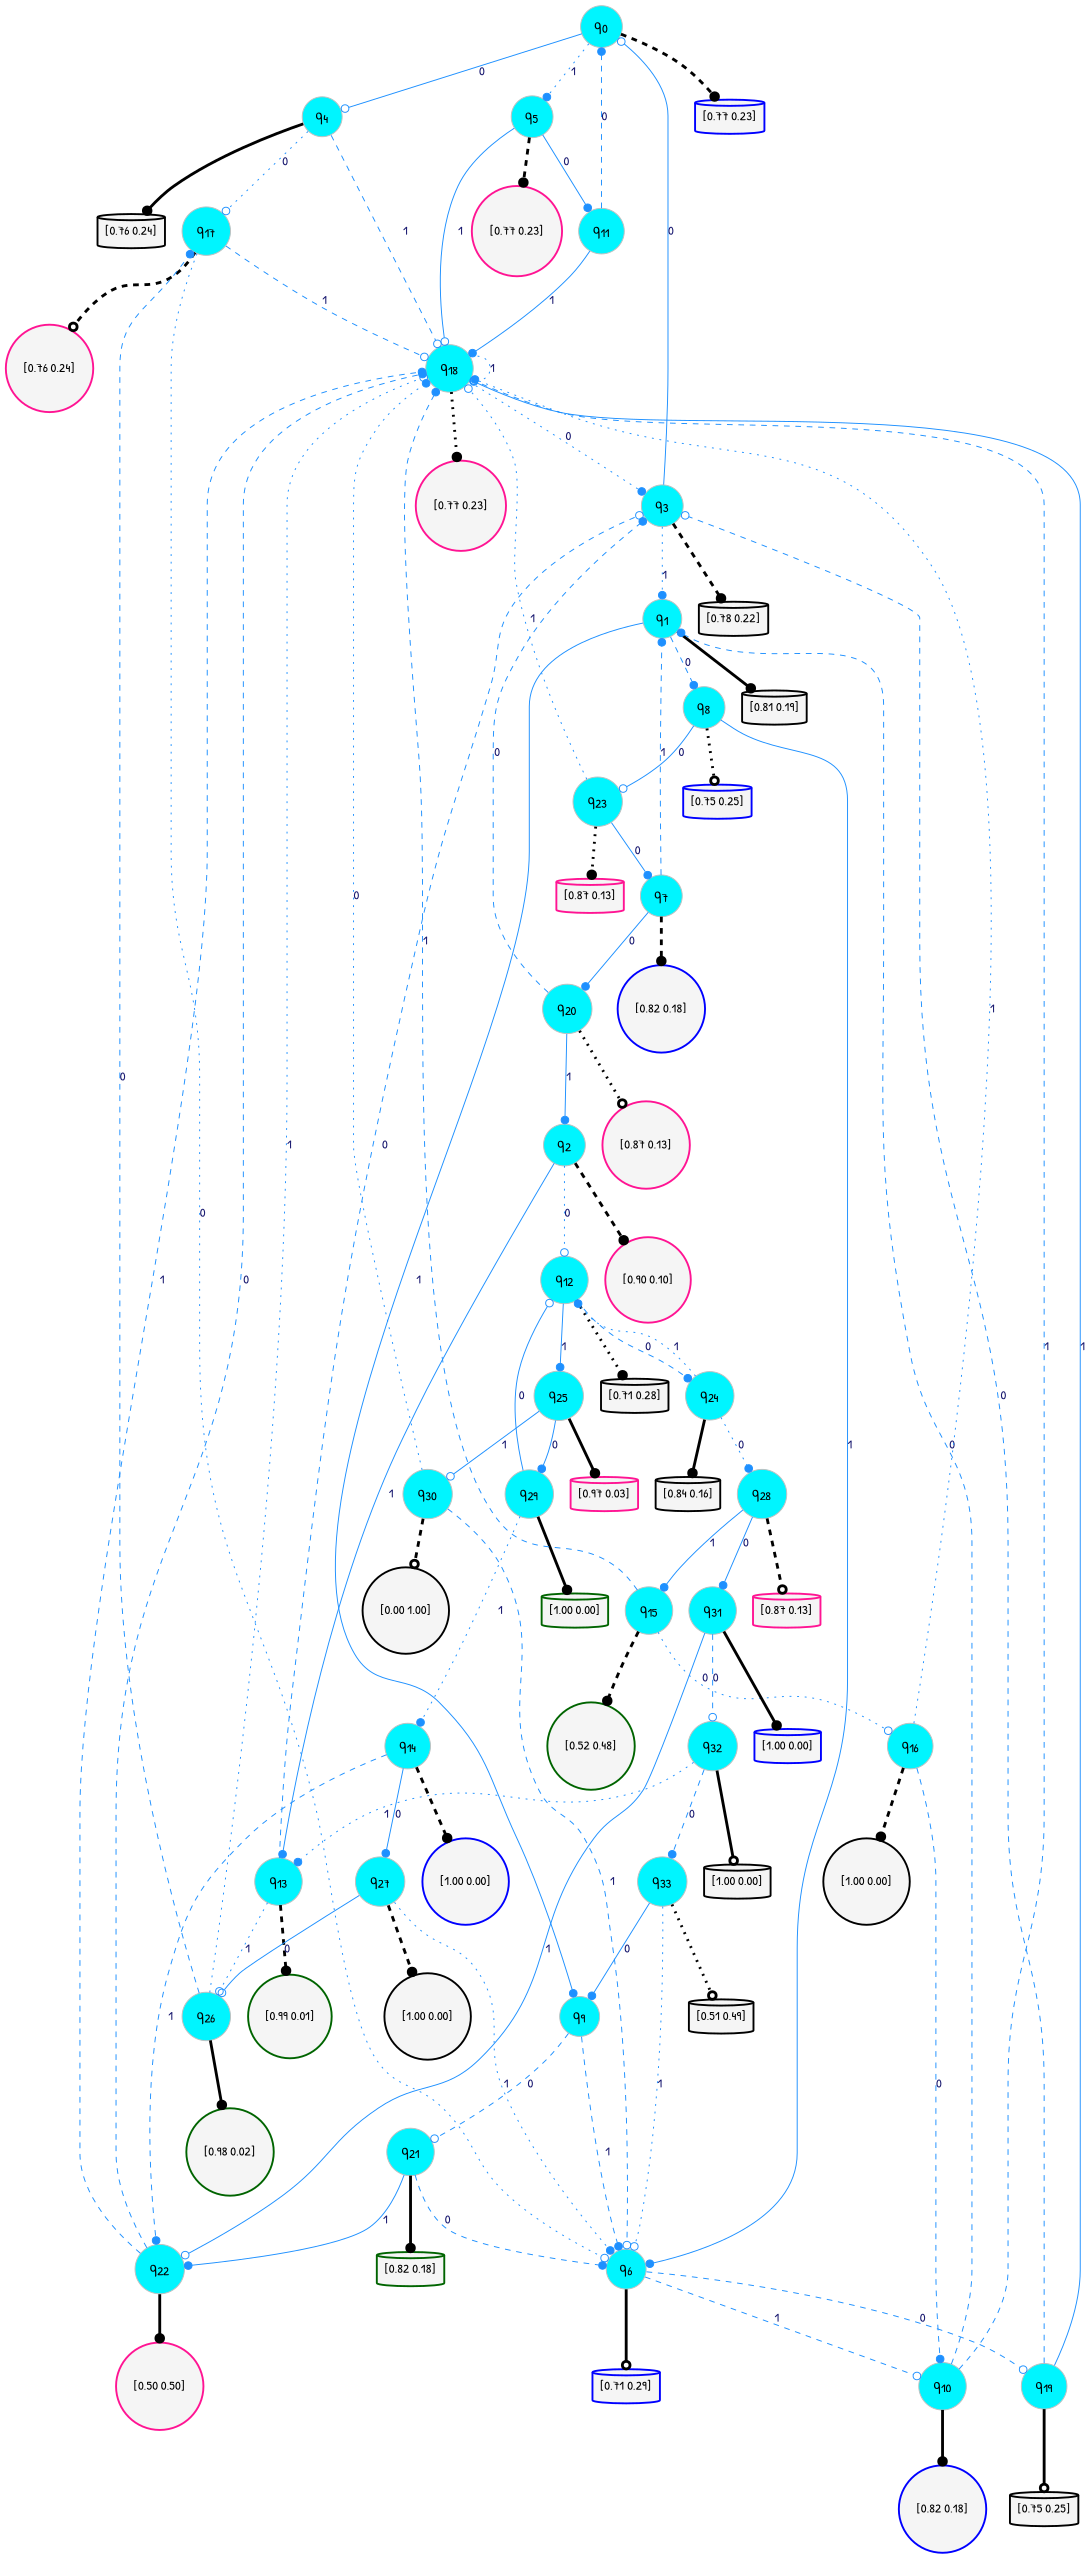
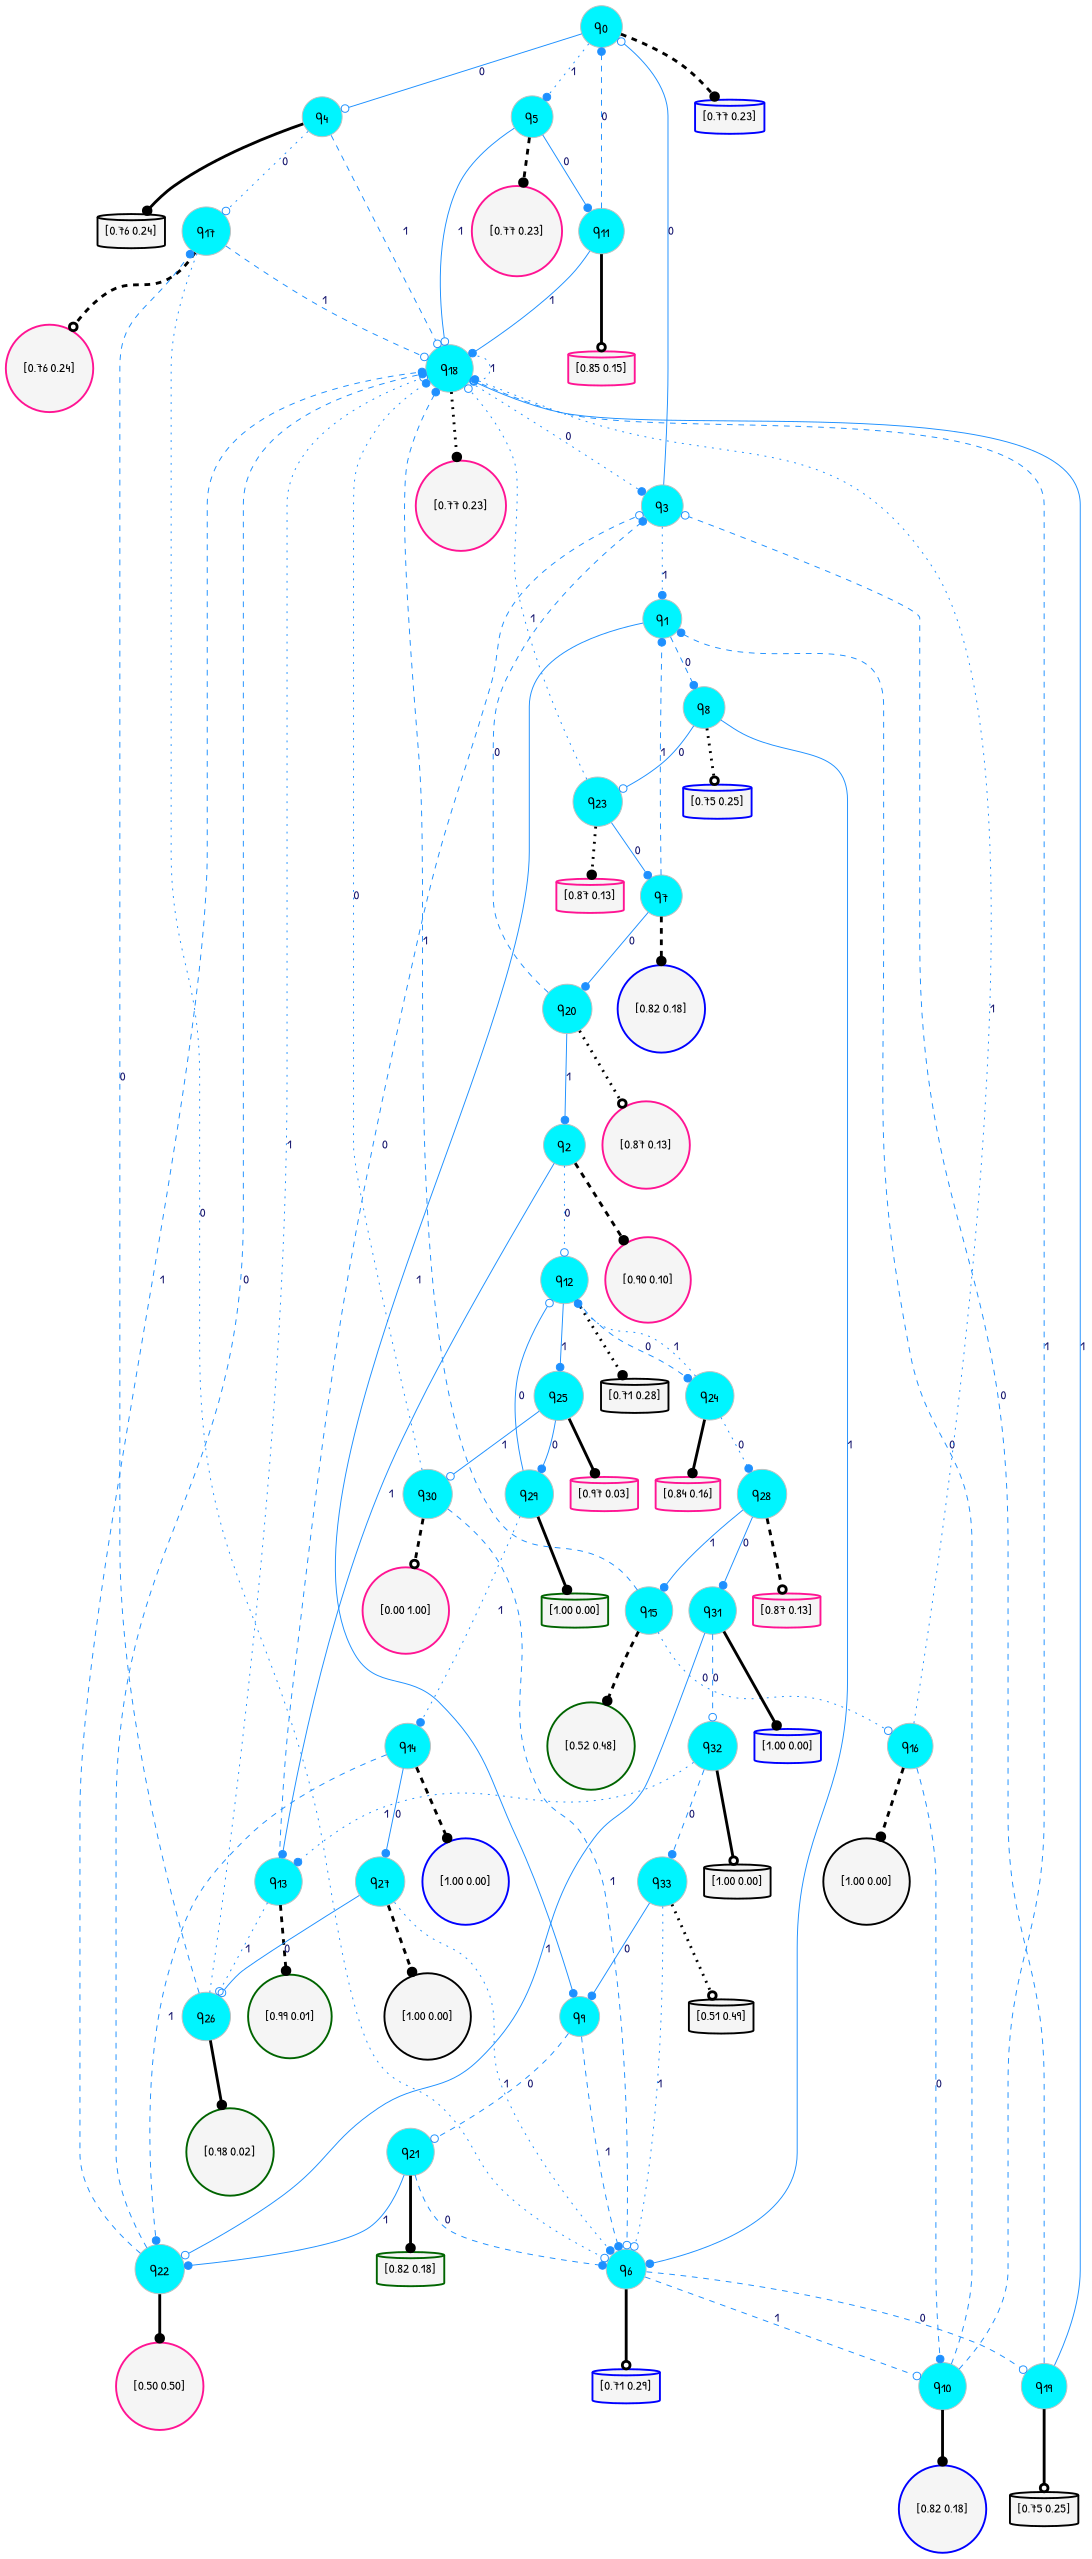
node "[0.85 0.15]": added
node "[0.78 0.22]": removed
node "[0.81 0.19]": removed
node "[0.84 0.16]": color black -> deeppink
node "[0.00 1.00]": color black -> deeppink
